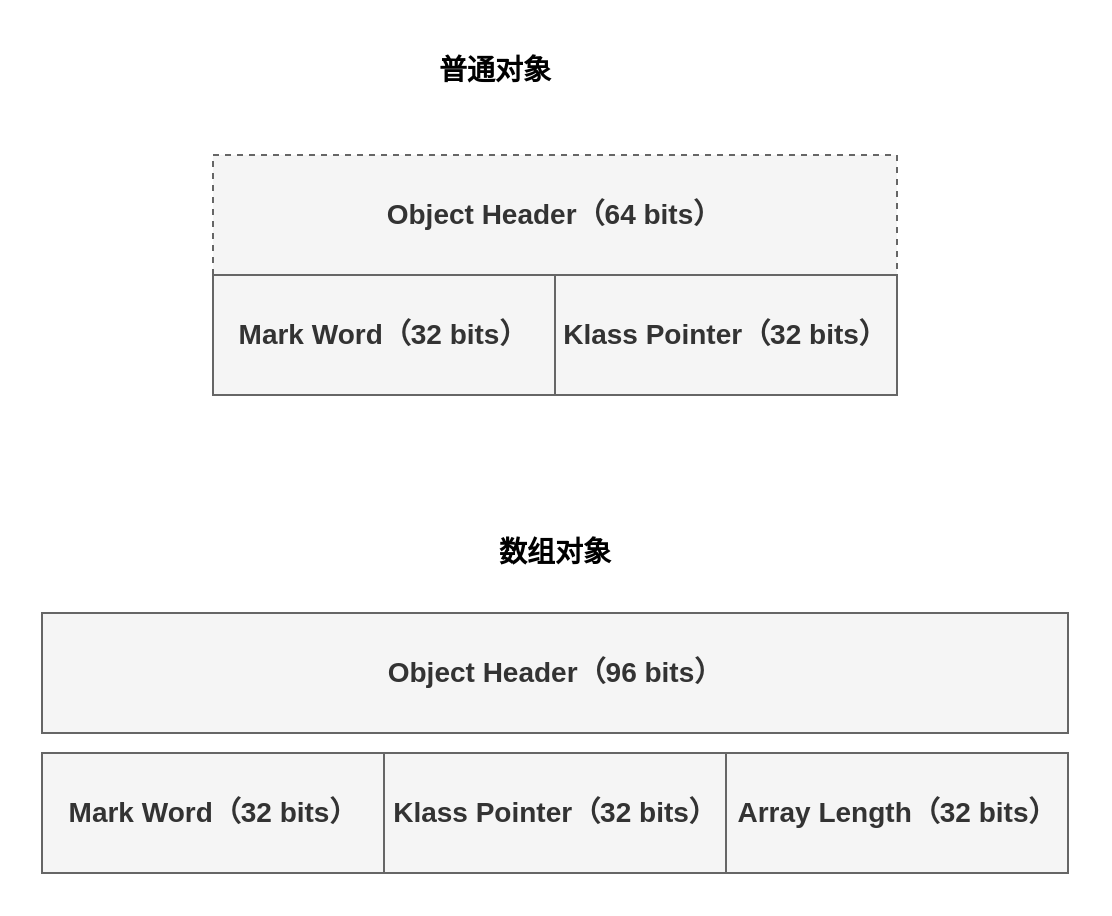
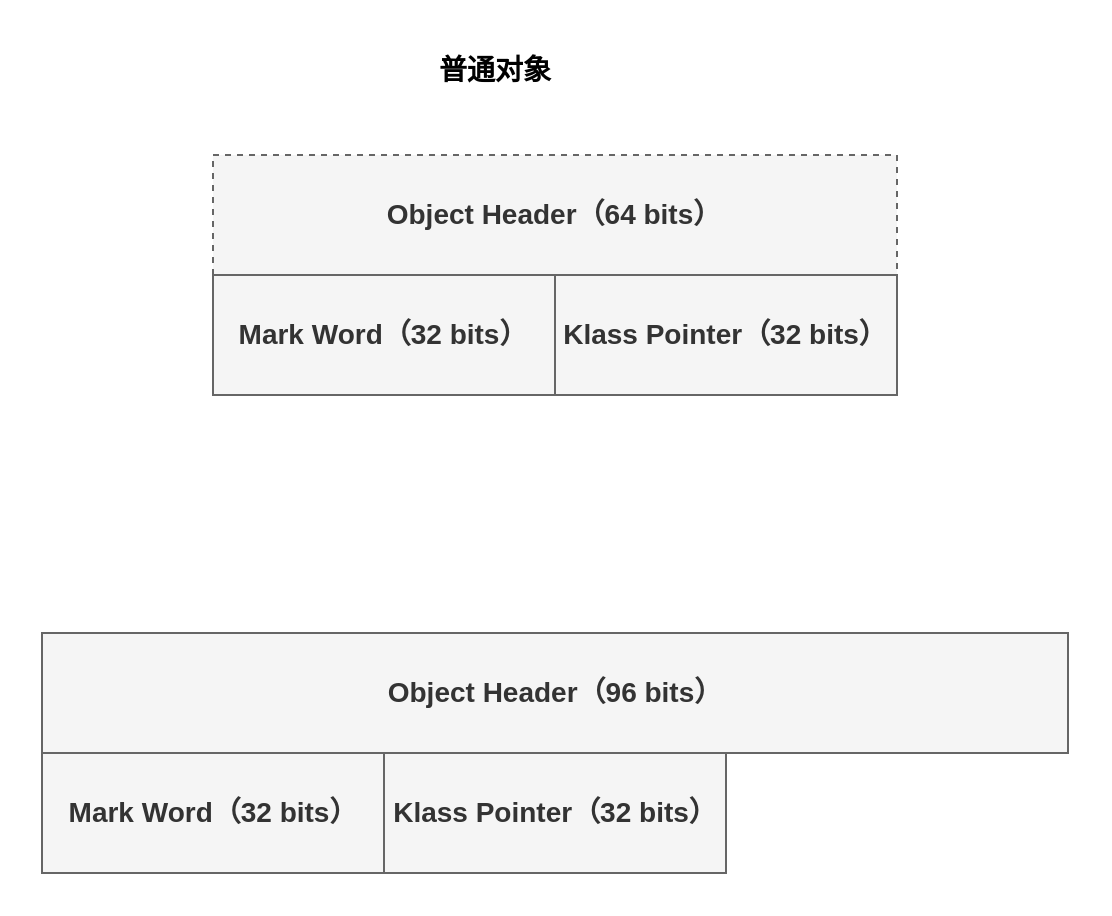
node "数组对象": removed
node "Object Header（96 bits）": moved (555, 673) -> (555, 693)
node "Array Length（32 bits）": removed
